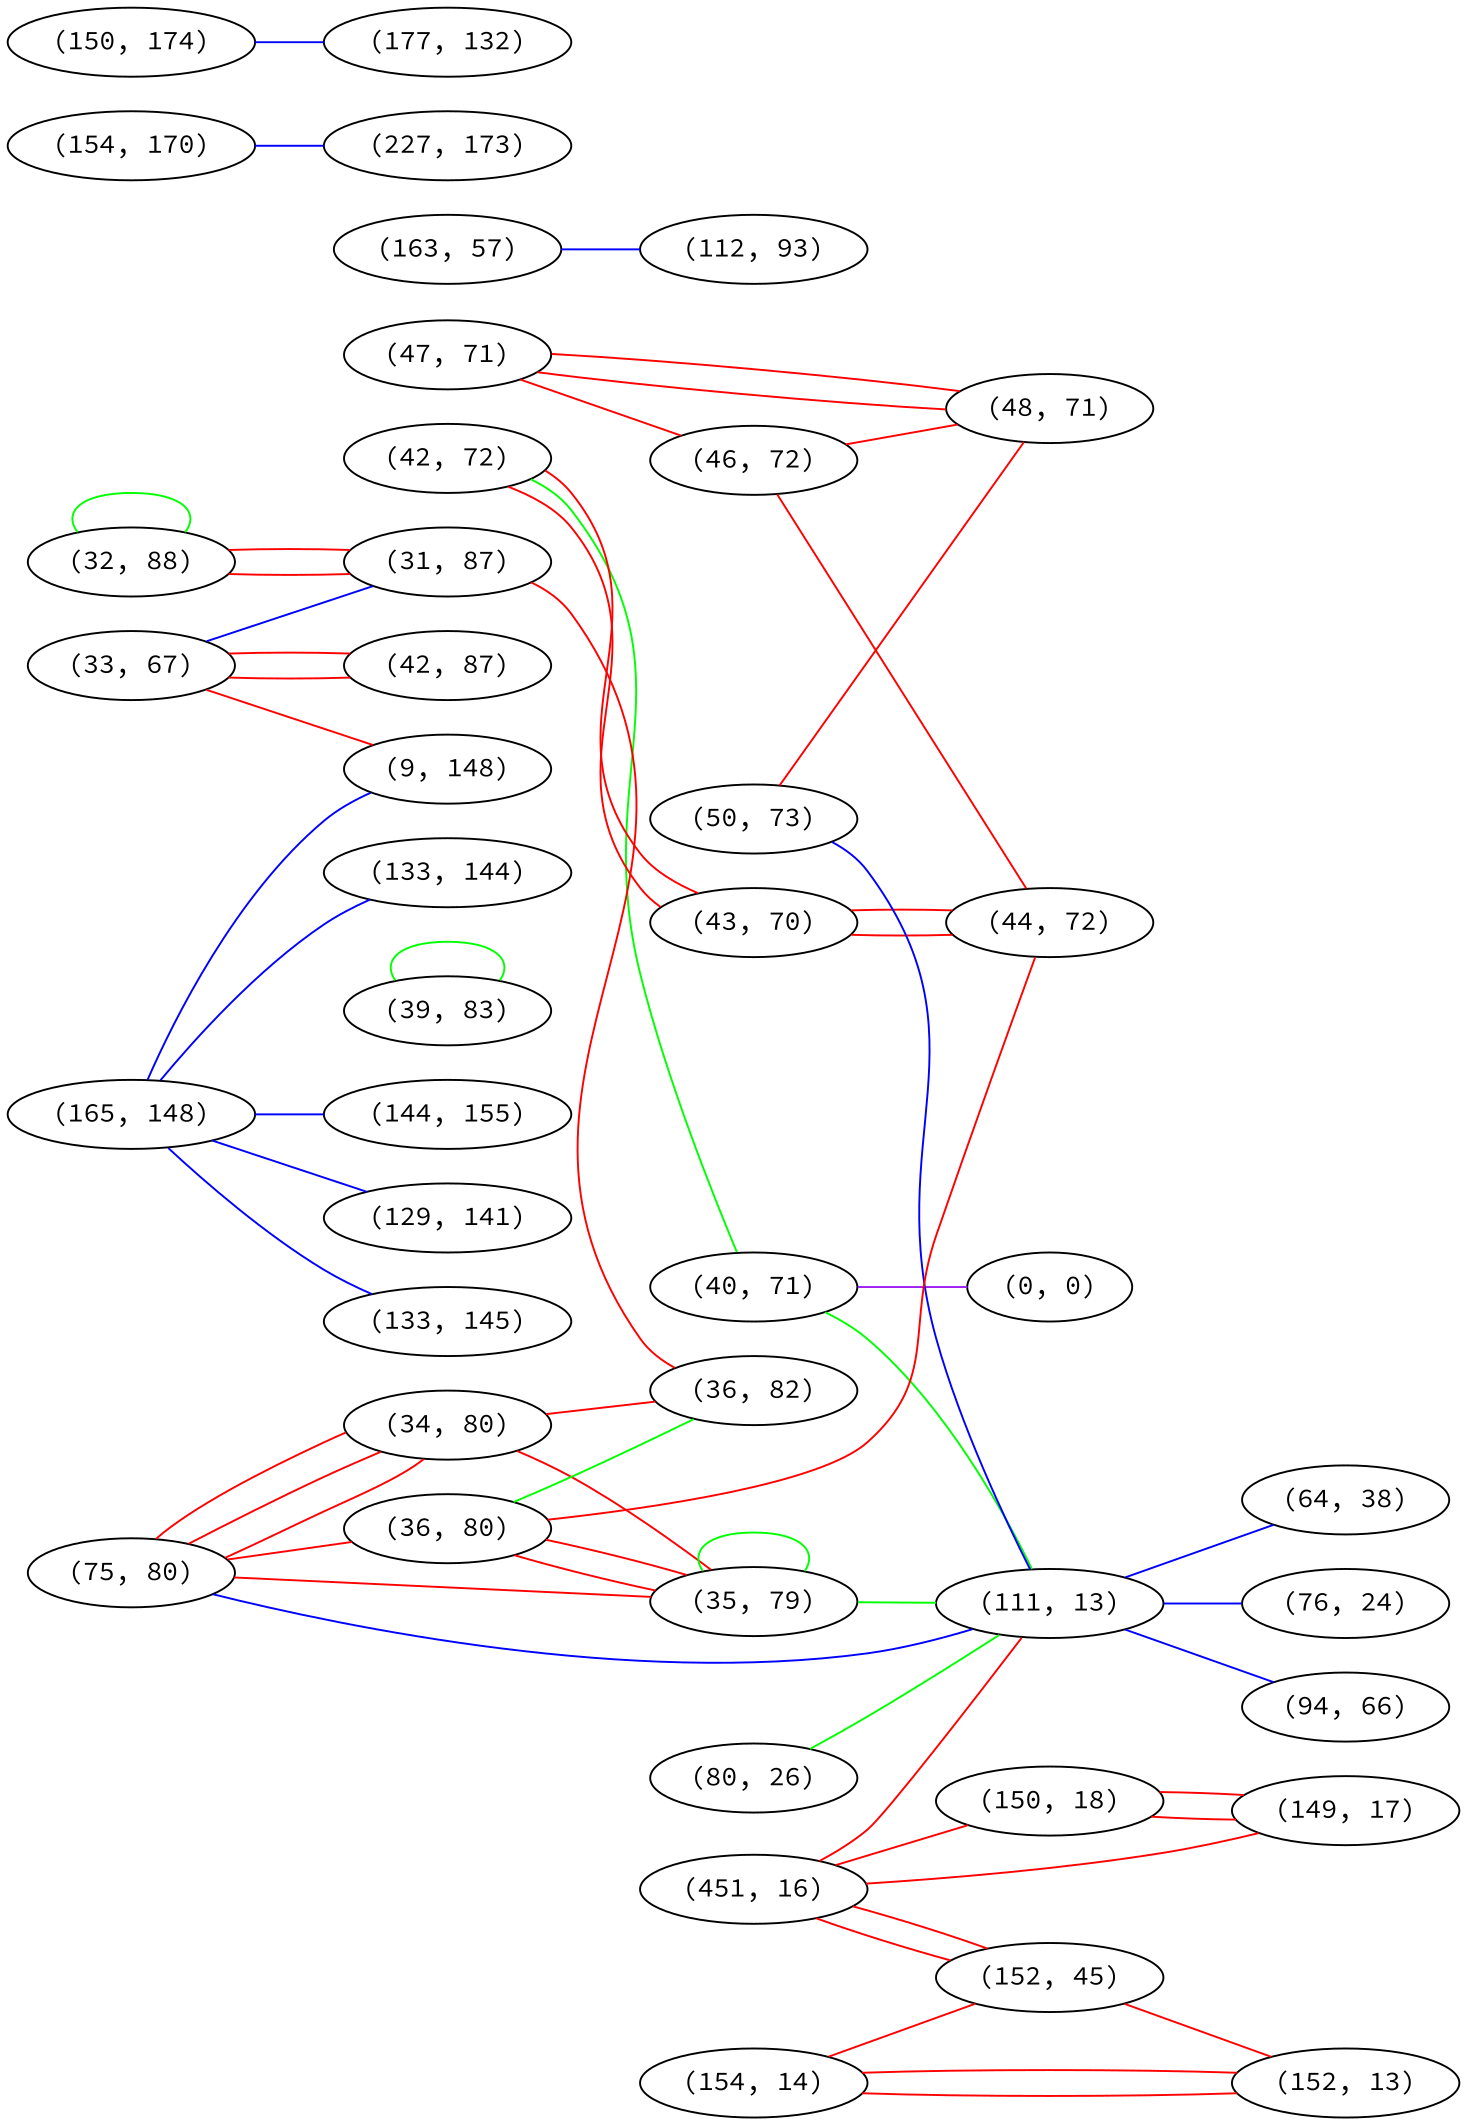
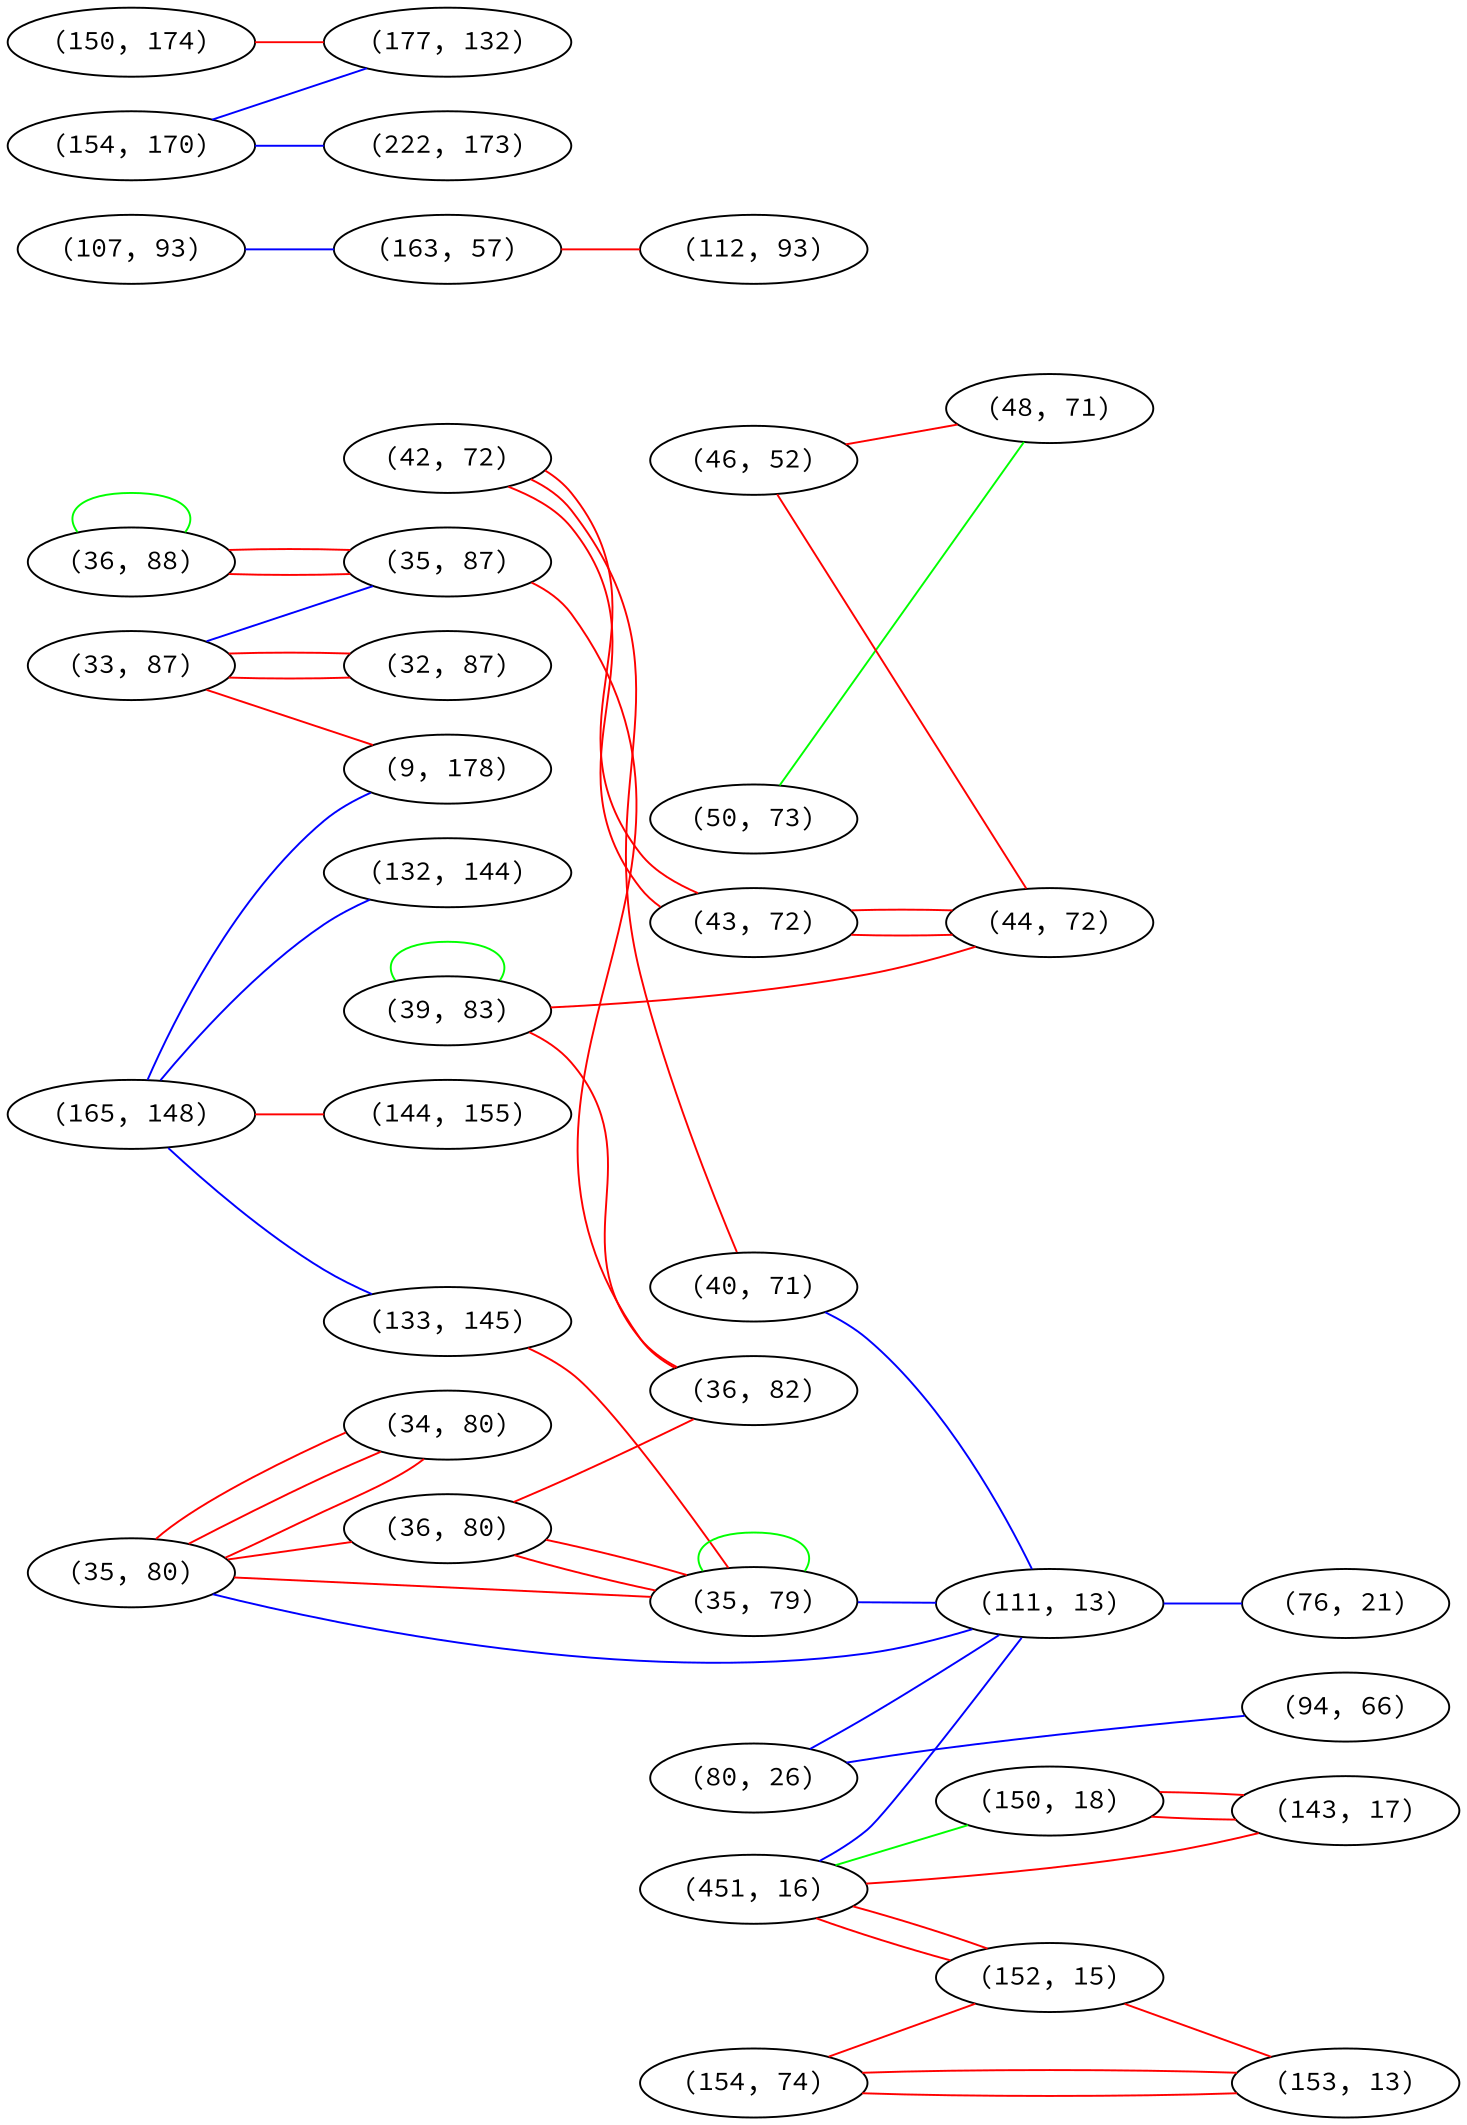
edge "(150, 174)" -- "(177, 132)": color blue -> red
edge "(177, 132)" -- "(154, 170)": added
node "(227, 173)": label "(227, 173)" -> "(222, 173)"
node "(107, 93)": added
edge "(163, 57)" -- "(112, 93)": color blue -> red
node "(47, 71)": removed
node "(46, 72)": label "(46, 72)" -> "(46, 52)"
node "(32, 88)": label "(32, 88)" -> "(36, 88)"
node "(31, 87)": label "(31, 87)" -> "(35, 87)"
edge "(48, 71)" -- "(50, 73)": color red -> green
node "(33, 67)": label "(33, 67)" -> "(33, 87)"
node "(42, 87)": label "(42, 87)" -> "(32, 87)"
node "(9, 148)": label "(9, 148)" -> "(9, 178)"
node "(133, 144)": label "(133, 144)" -> "(132, 144)"
node "(43, 70)": label "(43, 70)" -> "(43, 72)"
edge "(42, 72)" -- "(40, 71)": color green -> red
edge "(165, 148)" -- "(144, 155)": color blue -> red
edge "(50, 73)" -- "(111, 13)": removed
node "(129, 141)": removed
node "(0, 0)": removed
edge "(44, 72)" -- "(36, 80)": now "(44, 72)" -- "(39, 83)"
edge "(36, 82)" -- "(34, 80)": now "(36, 82)" -- "(39, 83)"
edge "(40, 71)" -- "(111, 13)": color green -> blue
edge "(36, 82)" -- "(36, 80)": color green -> red
edge "(34, 80)" -- "(35, 79)": now "(133, 145)" -- "(35, 79)"
node "(64, 38)": removed
node "(75, 80)": label "(75, 80)" -> "(35, 80)"
edge "(35, 79)" -- "(111, 13)": color green -> blue
node "(76, 24)": label "(76, 24)" -> "(76, 21)"
edge "(111, 13)" -- "(94, 66)": now "(80, 26)" -- "(94, 66)"
edge "(111, 13)" -- "(80, 26)": color green -> blue
edge "(111, 13)" -- "(451, 16)": color red -> blue
node "(149, 17)": label "(149, 17)" -> "(143, 17)"
edge "(150, 18)" -- "(451, 16)": color red -> green
node "(152, 45)": label "(152, 45)" -> "(152, 15)"
node "(154, 14)": label "(154, 14)" -> "(154, 74)"
node "(152, 13)": label "(152, 13)" -> "(153, 13)"
